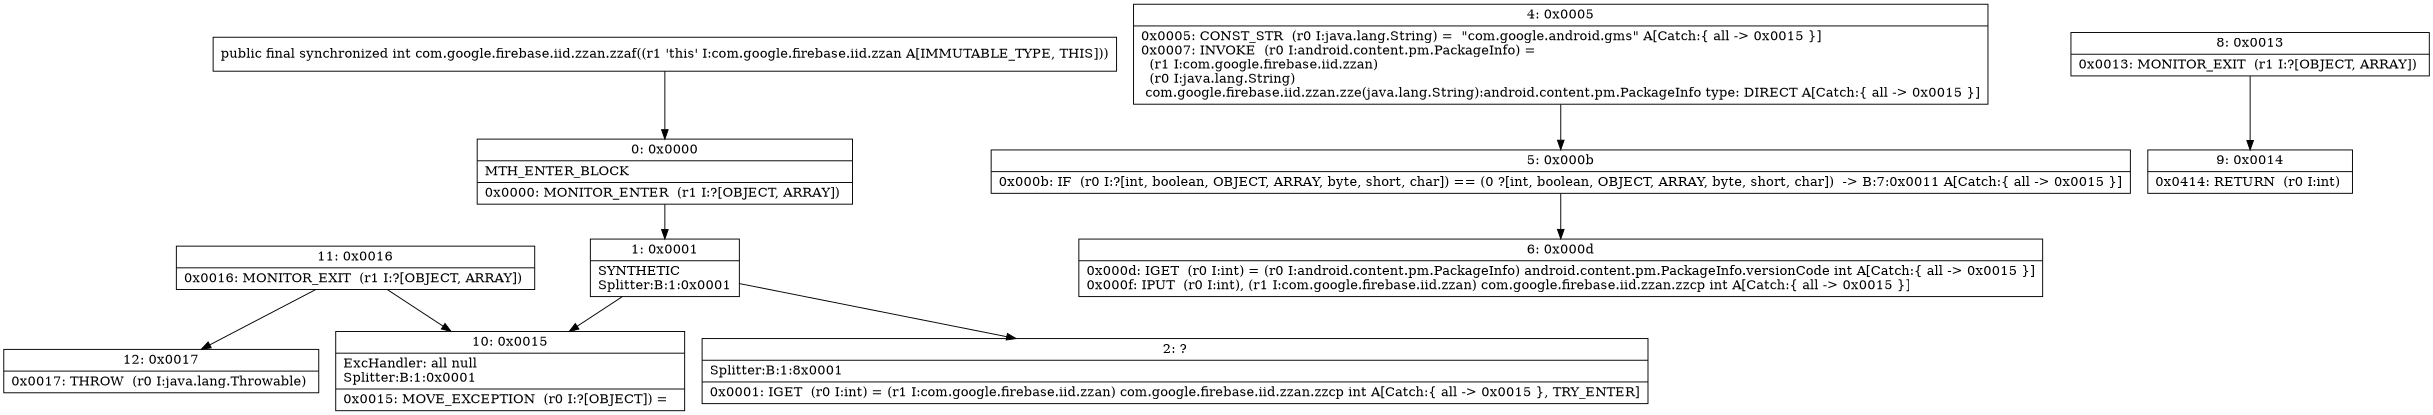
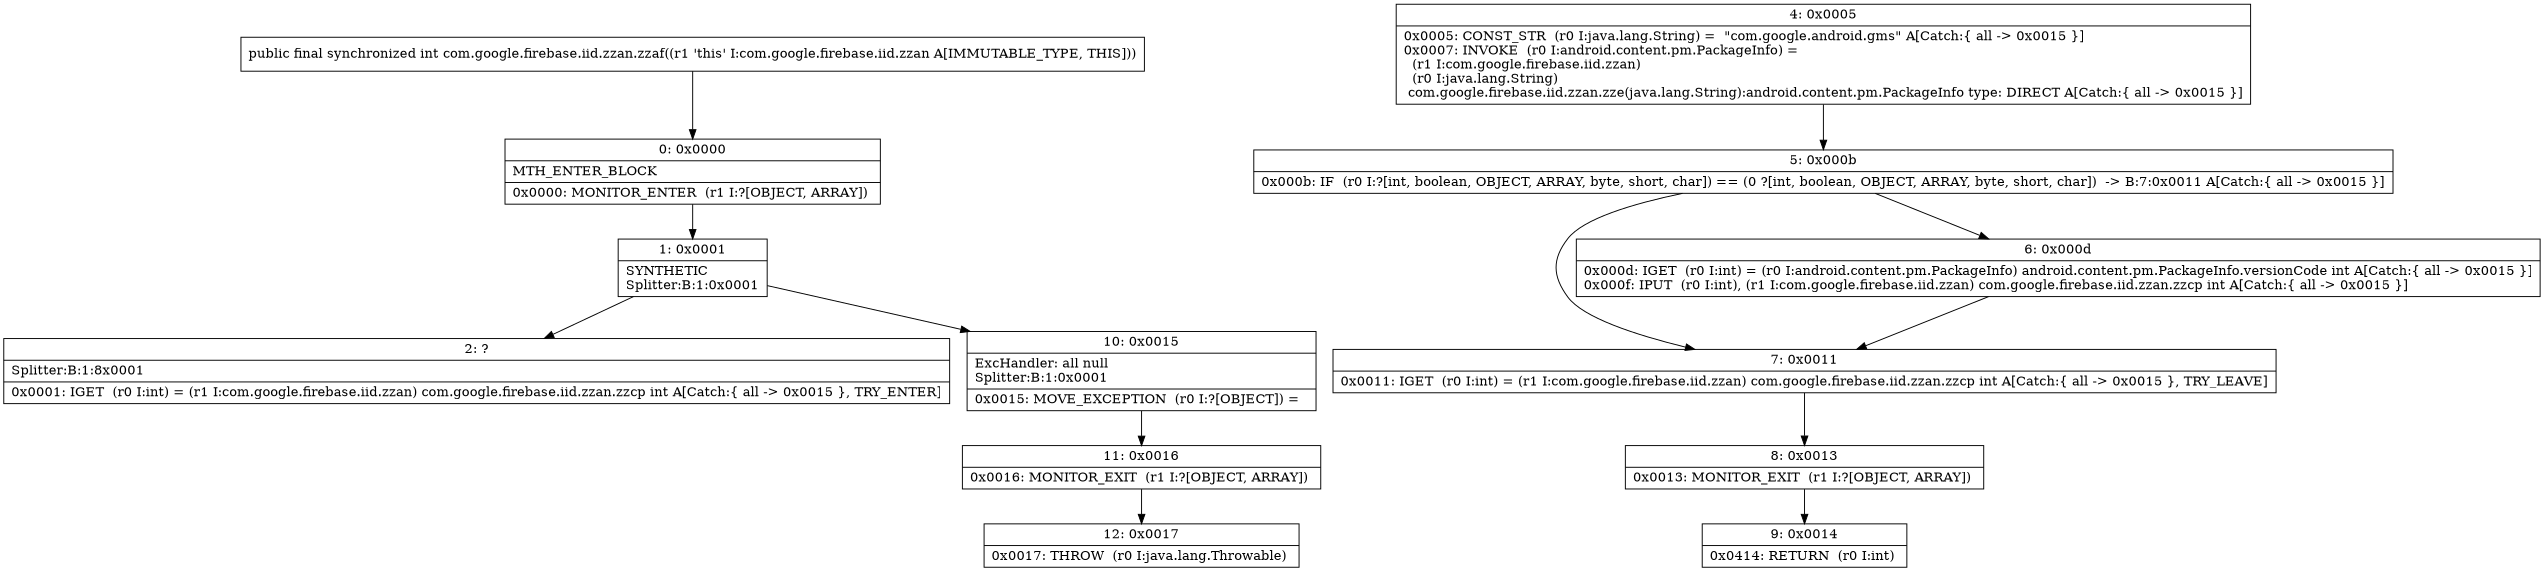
edge "11: 0x0016" -> "10: 0x0015": reversed
node "7: 0x0011": added
